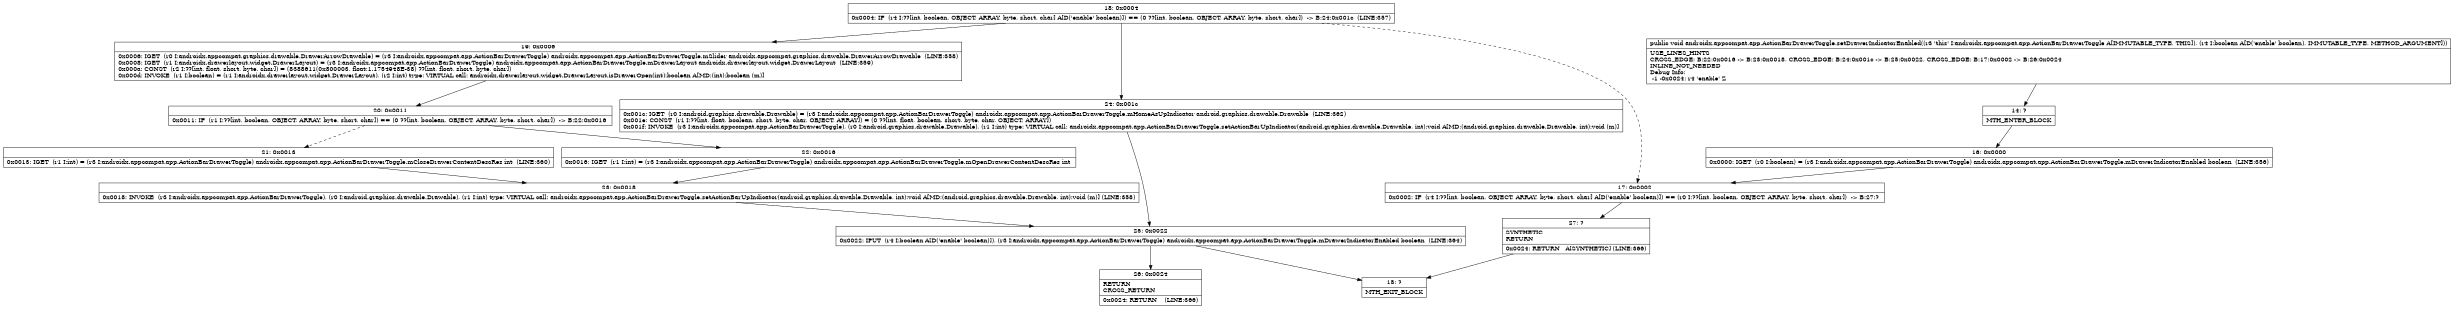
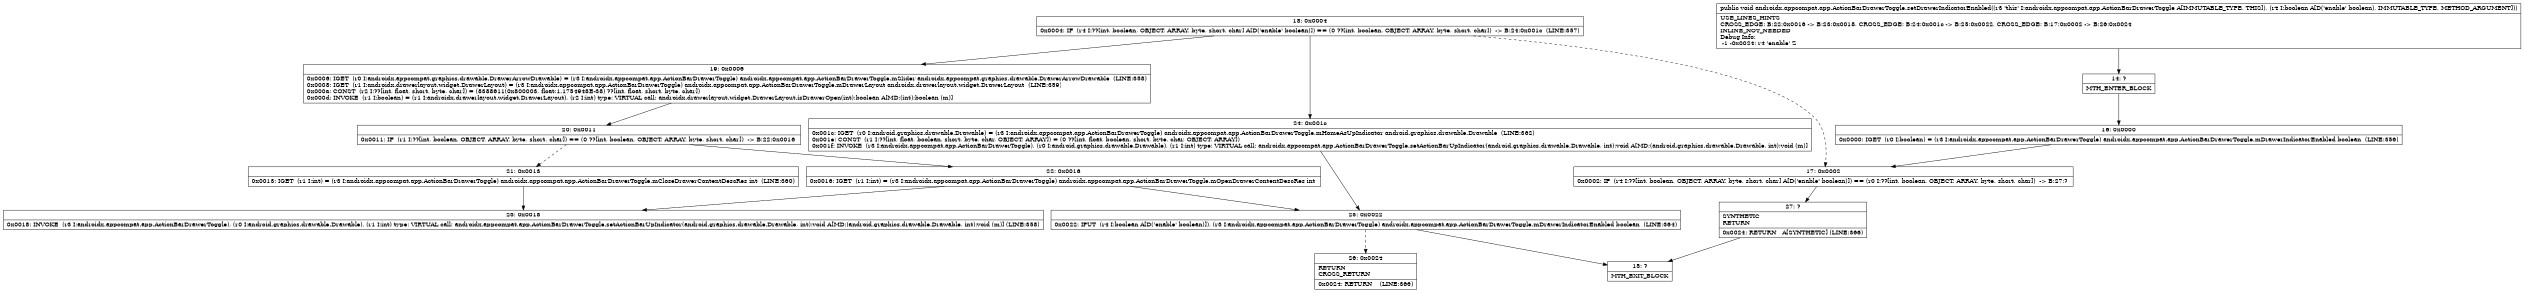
edge "23: 0x0018" -> "25: 0x0022": now "22: 0x0016" -> "25: 0x0022"
edge "25: 0x0022" -> "26: 0x0024": style solid -> dashed
